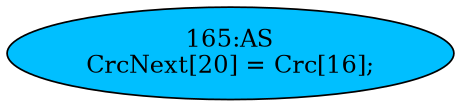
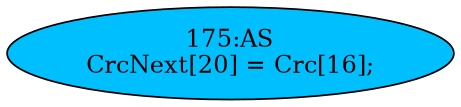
node "165:AS CrcNext[20] = Crc[16];": label "165:AS CrcNext[20] = Crc[16];" -> "175:AS CrcNext[20] = Crc[16];"
